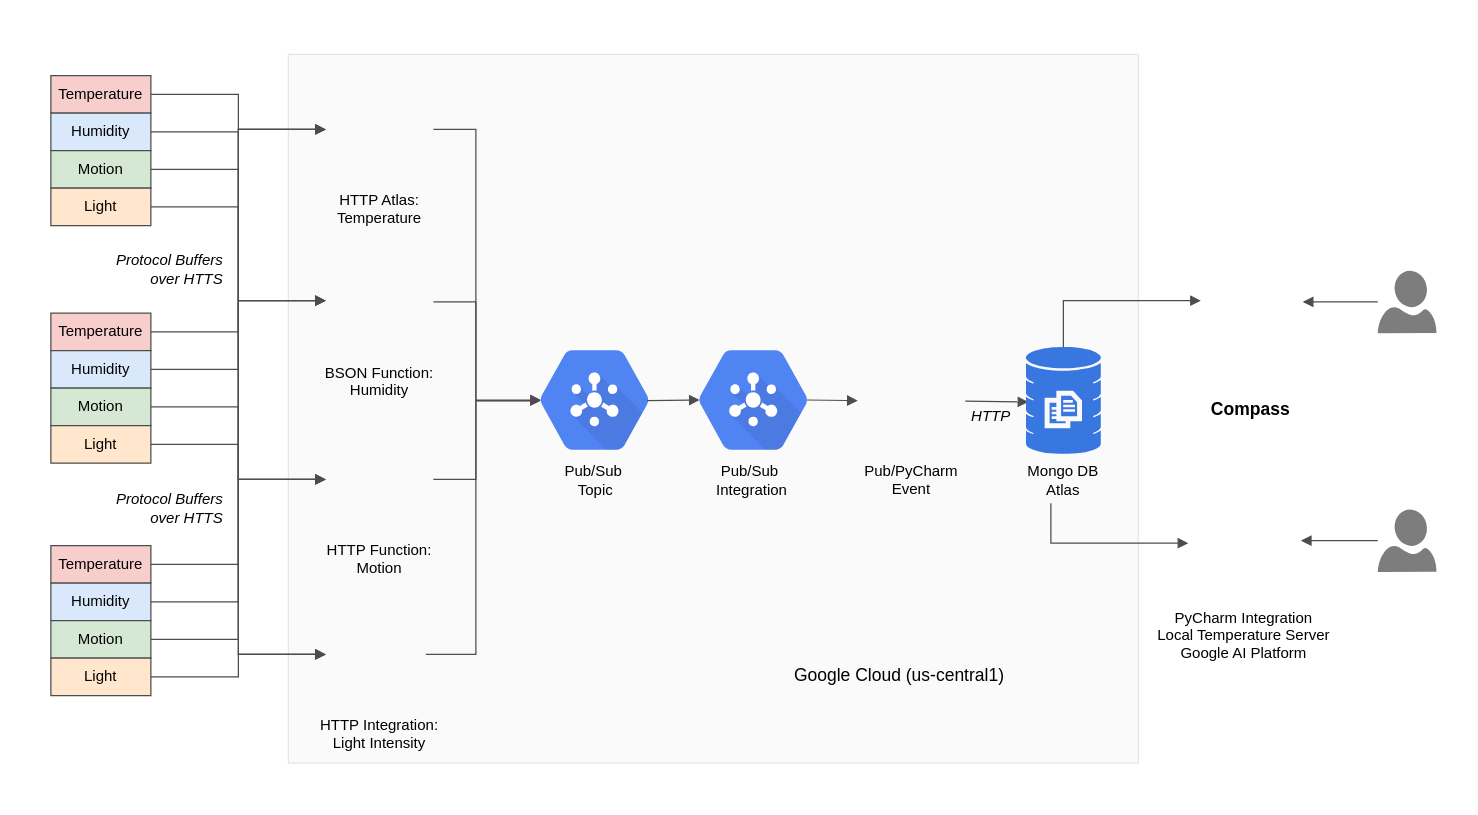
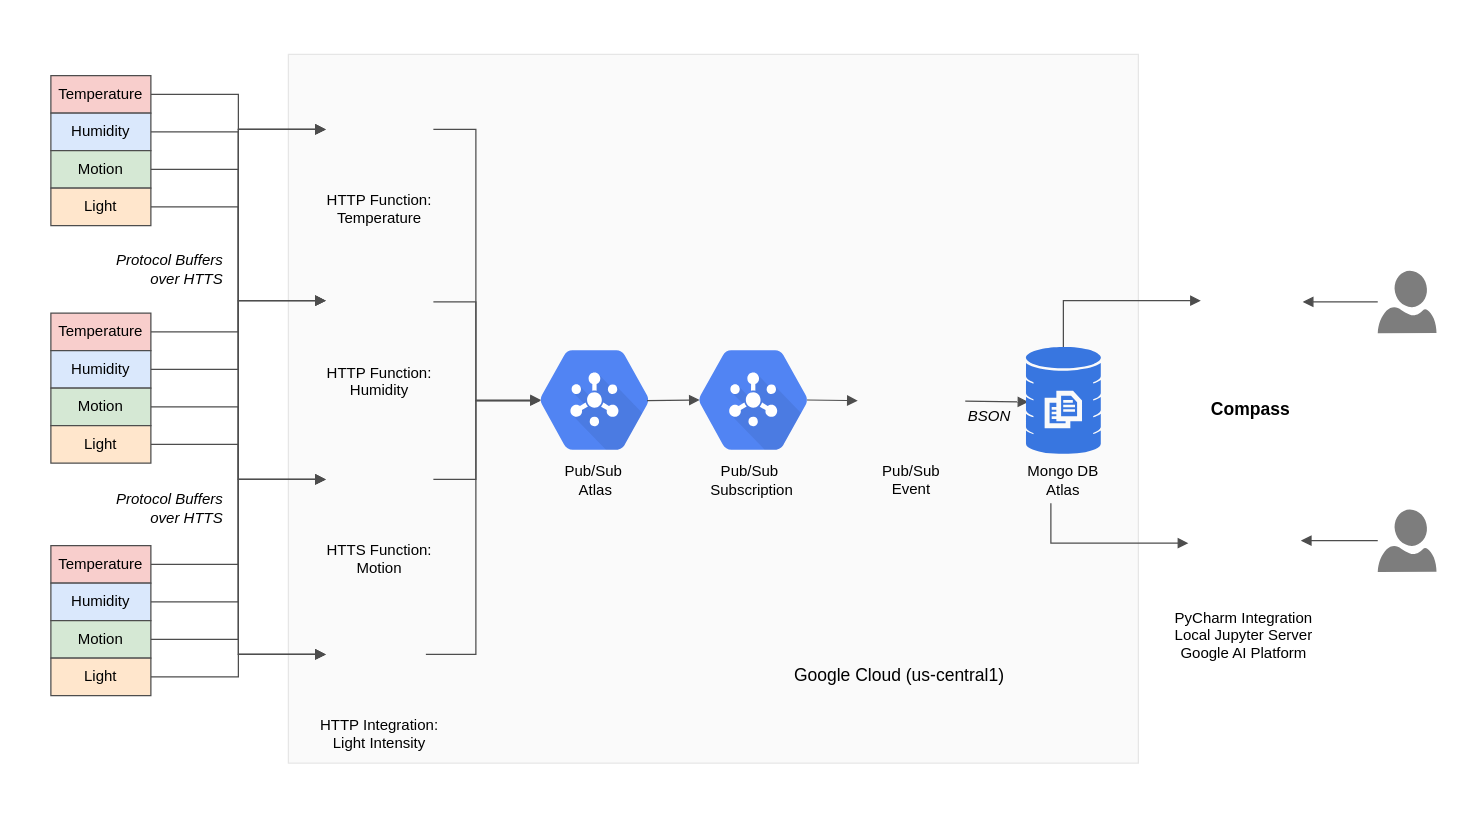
node "HTTP Atlas: Temperature": label "HTTP Atlas: Temperature" -> "HTTP Function: Temperature"
node "BSON Function: Humidity": label "BSON Function: Humidity" -> "HTTP Function: Humidity"
node "HTTP": label "HTTP" -> "BSON"
node "Pub/PyCharm Event": label "Pub/PyCharm Event" -> "Pub/Sub Event"
node "Pub/Sub Topic": label "Pub/Sub Topic" -> "Pub/Sub Atlas"
node "Pub/Sub Integration": label "Pub/Sub Integration" -> "Pub/Sub Subscription"
node "HTTP Function: Motion": label "HTTP Function: Motion" -> "HTTS Function: Motion"
node "PyCharm Integration Local Temperature Server Google AI Platform": label "PyCharm Integration Local Temperature Server Google AI Platform" -> "PyCharm Integration Local Jupyter Server Google AI Platform"
